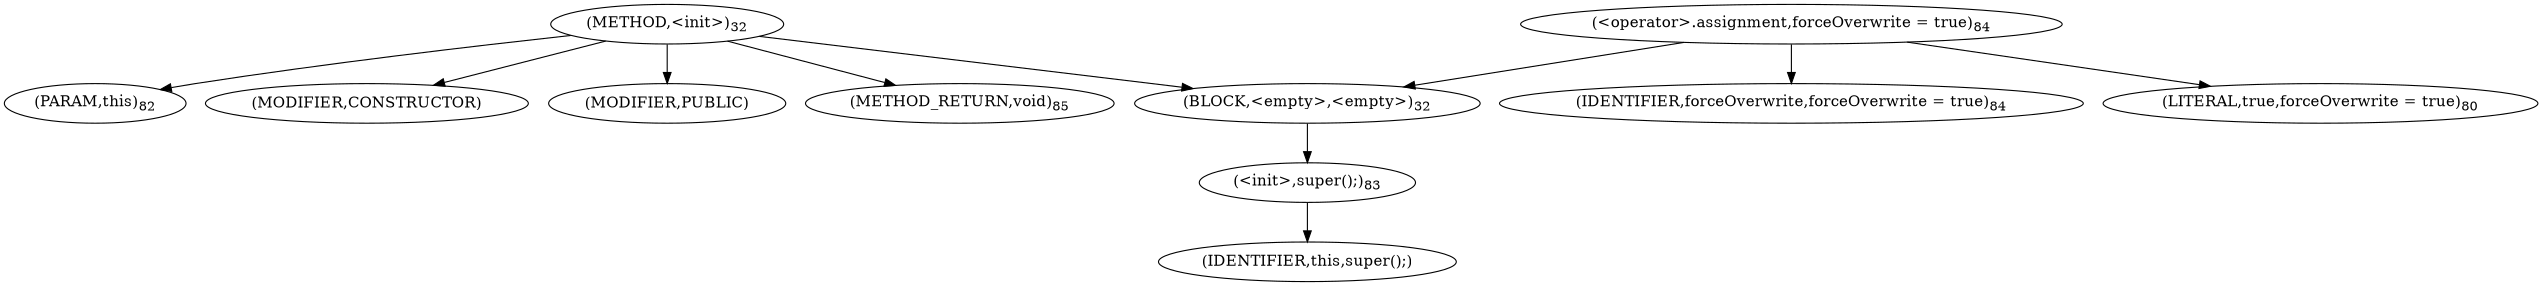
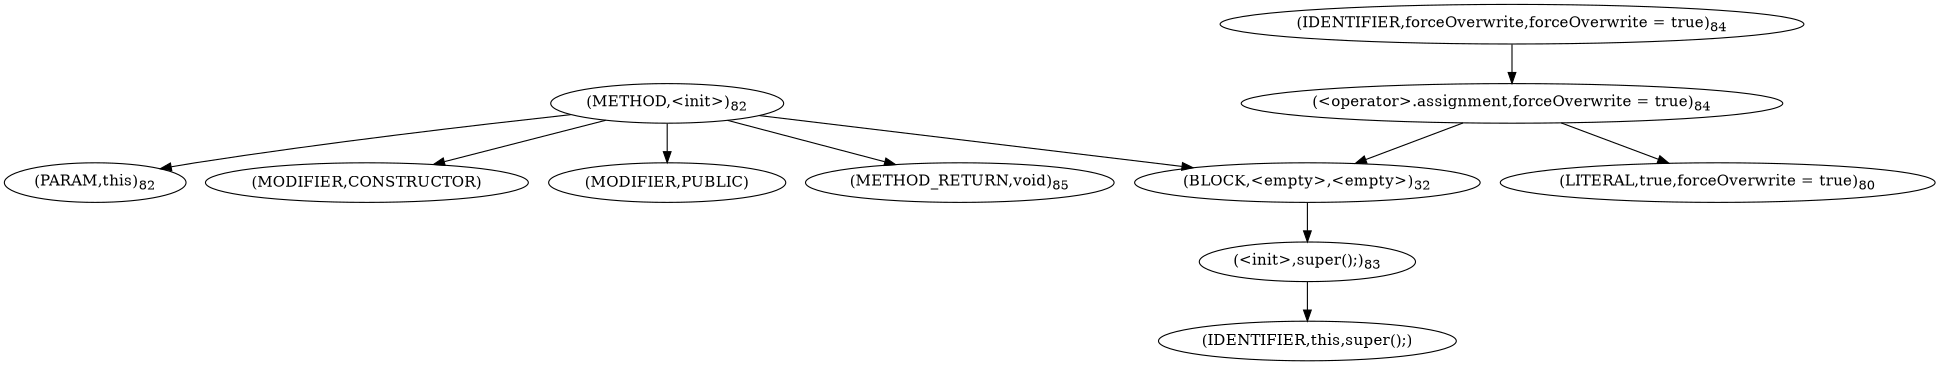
node "(METHOD,<init>)": text "32" -> "82"
edge "(<operator>.assignment,forceOverwrite = true)" -> "(IDENTIFIER,forceOverwrite,forceOverwrite = true)": reversed
